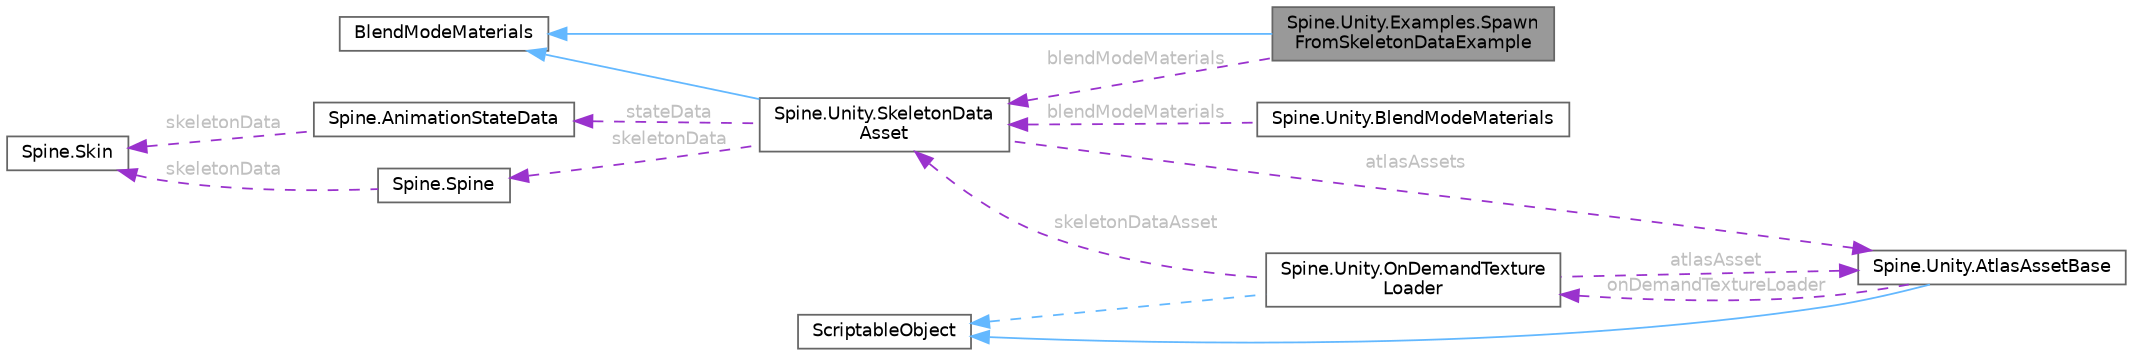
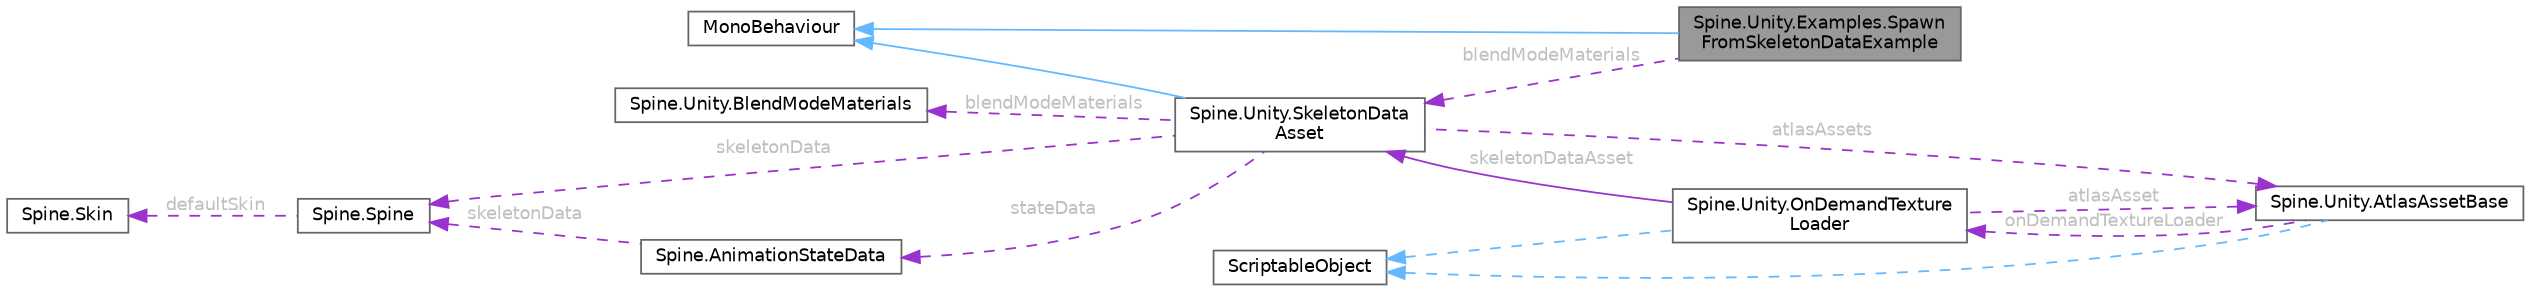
node "BlendModeMaterials": label "BlendModeMaterials" -> "MonoBehaviour"
edge "Spine.Unity.BlendModeMaterials" -> "Spine.Unity.SkeletonData Asset": reversed
edge "Spine.AnimationStateData" -> "Spine.Skin": now "Spine.AnimationStateData" -> "Spine.Spine"
edge "Spine.Spine" -> "Spine.Skin": label " skeletonData" -> " defaultSkin"
edge "Spine.Unity.OnDemandTexture Loader" -> "Spine.Unity.SkeletonData Asset": style dashed -> solid
edge "Spine.Unity.AtlasAssetBase" -> "ScriptableObject": style solid -> dashed
